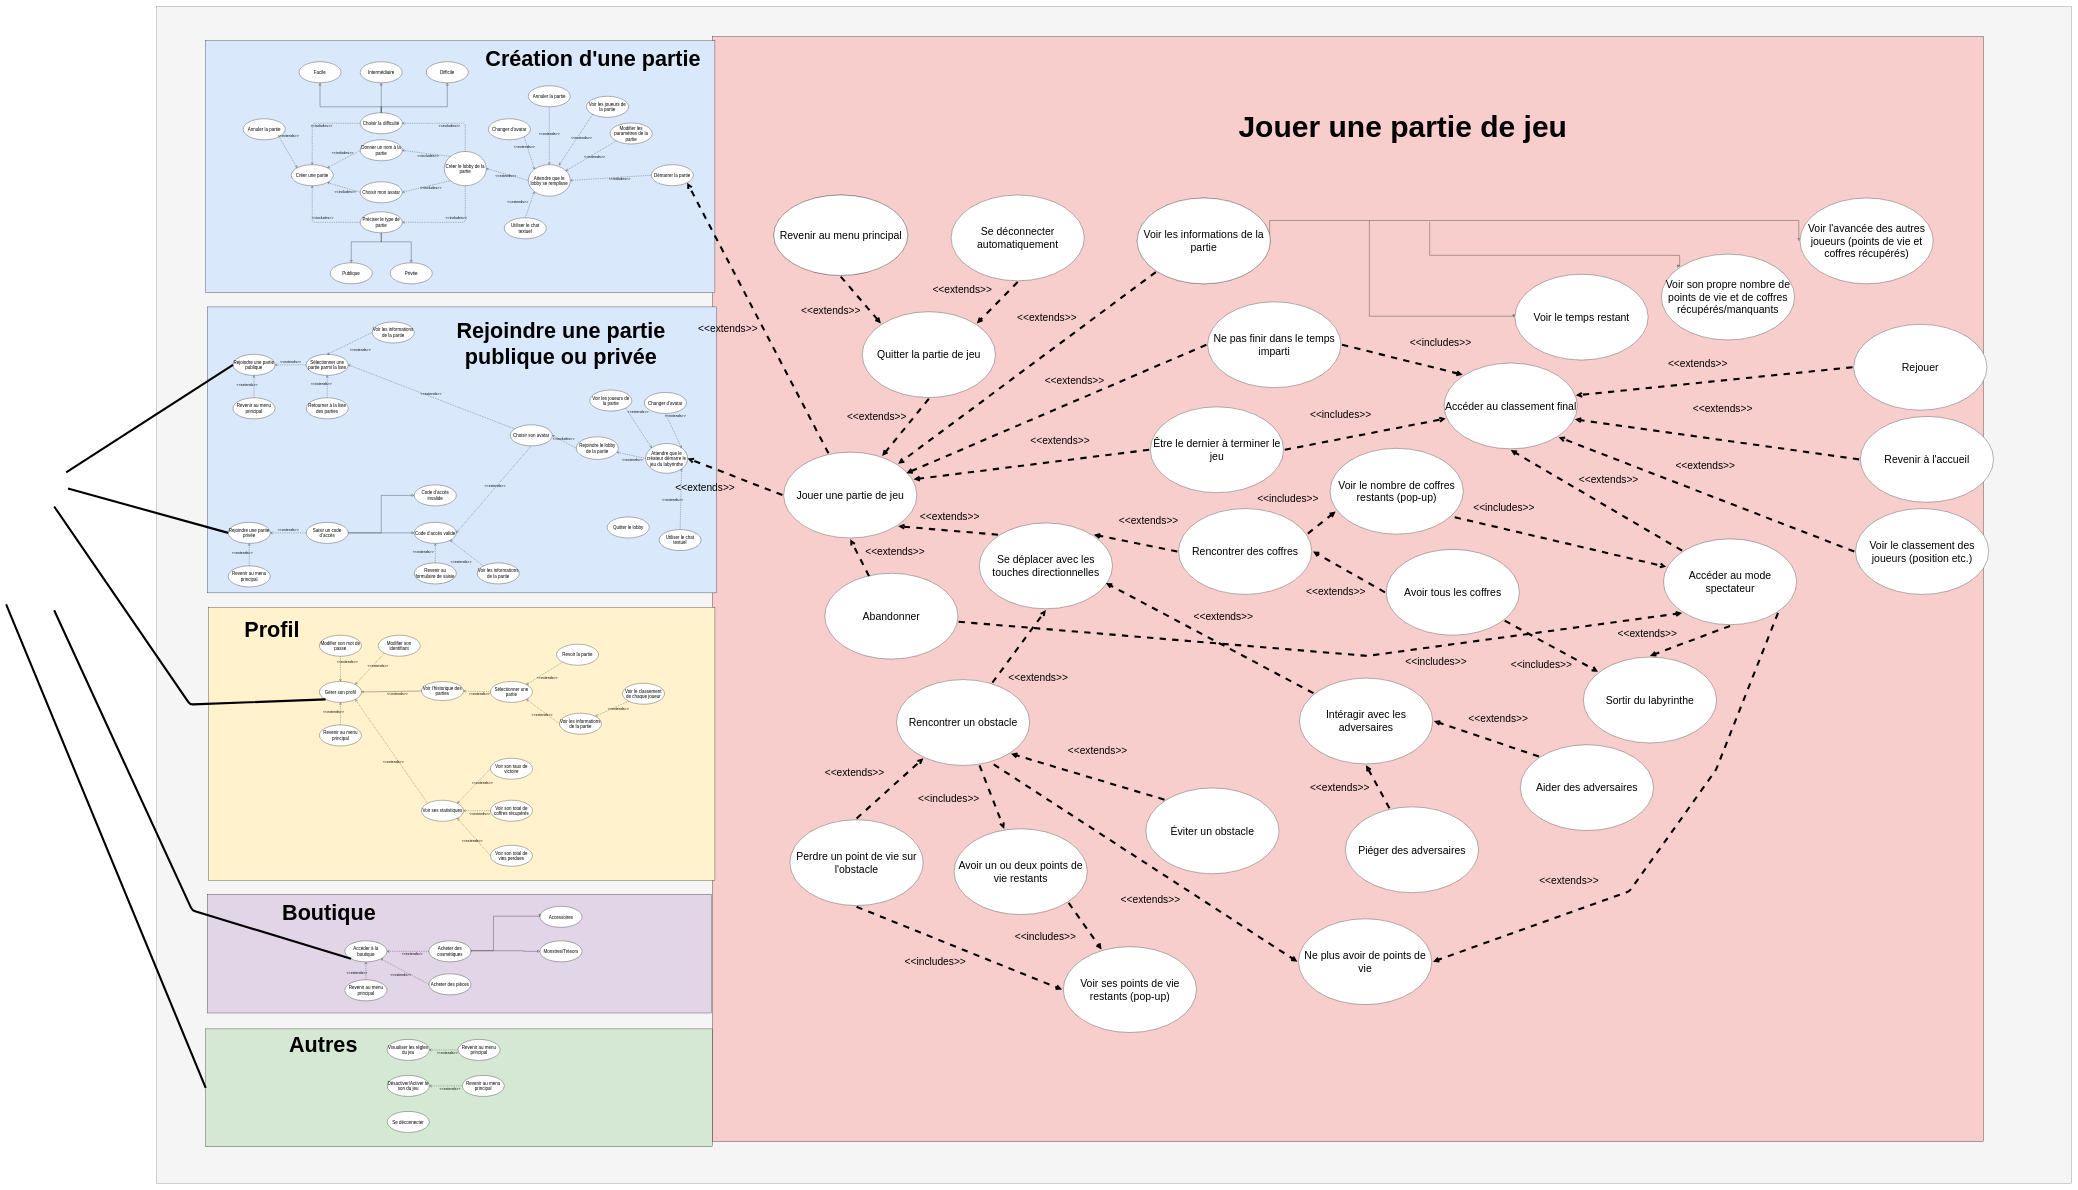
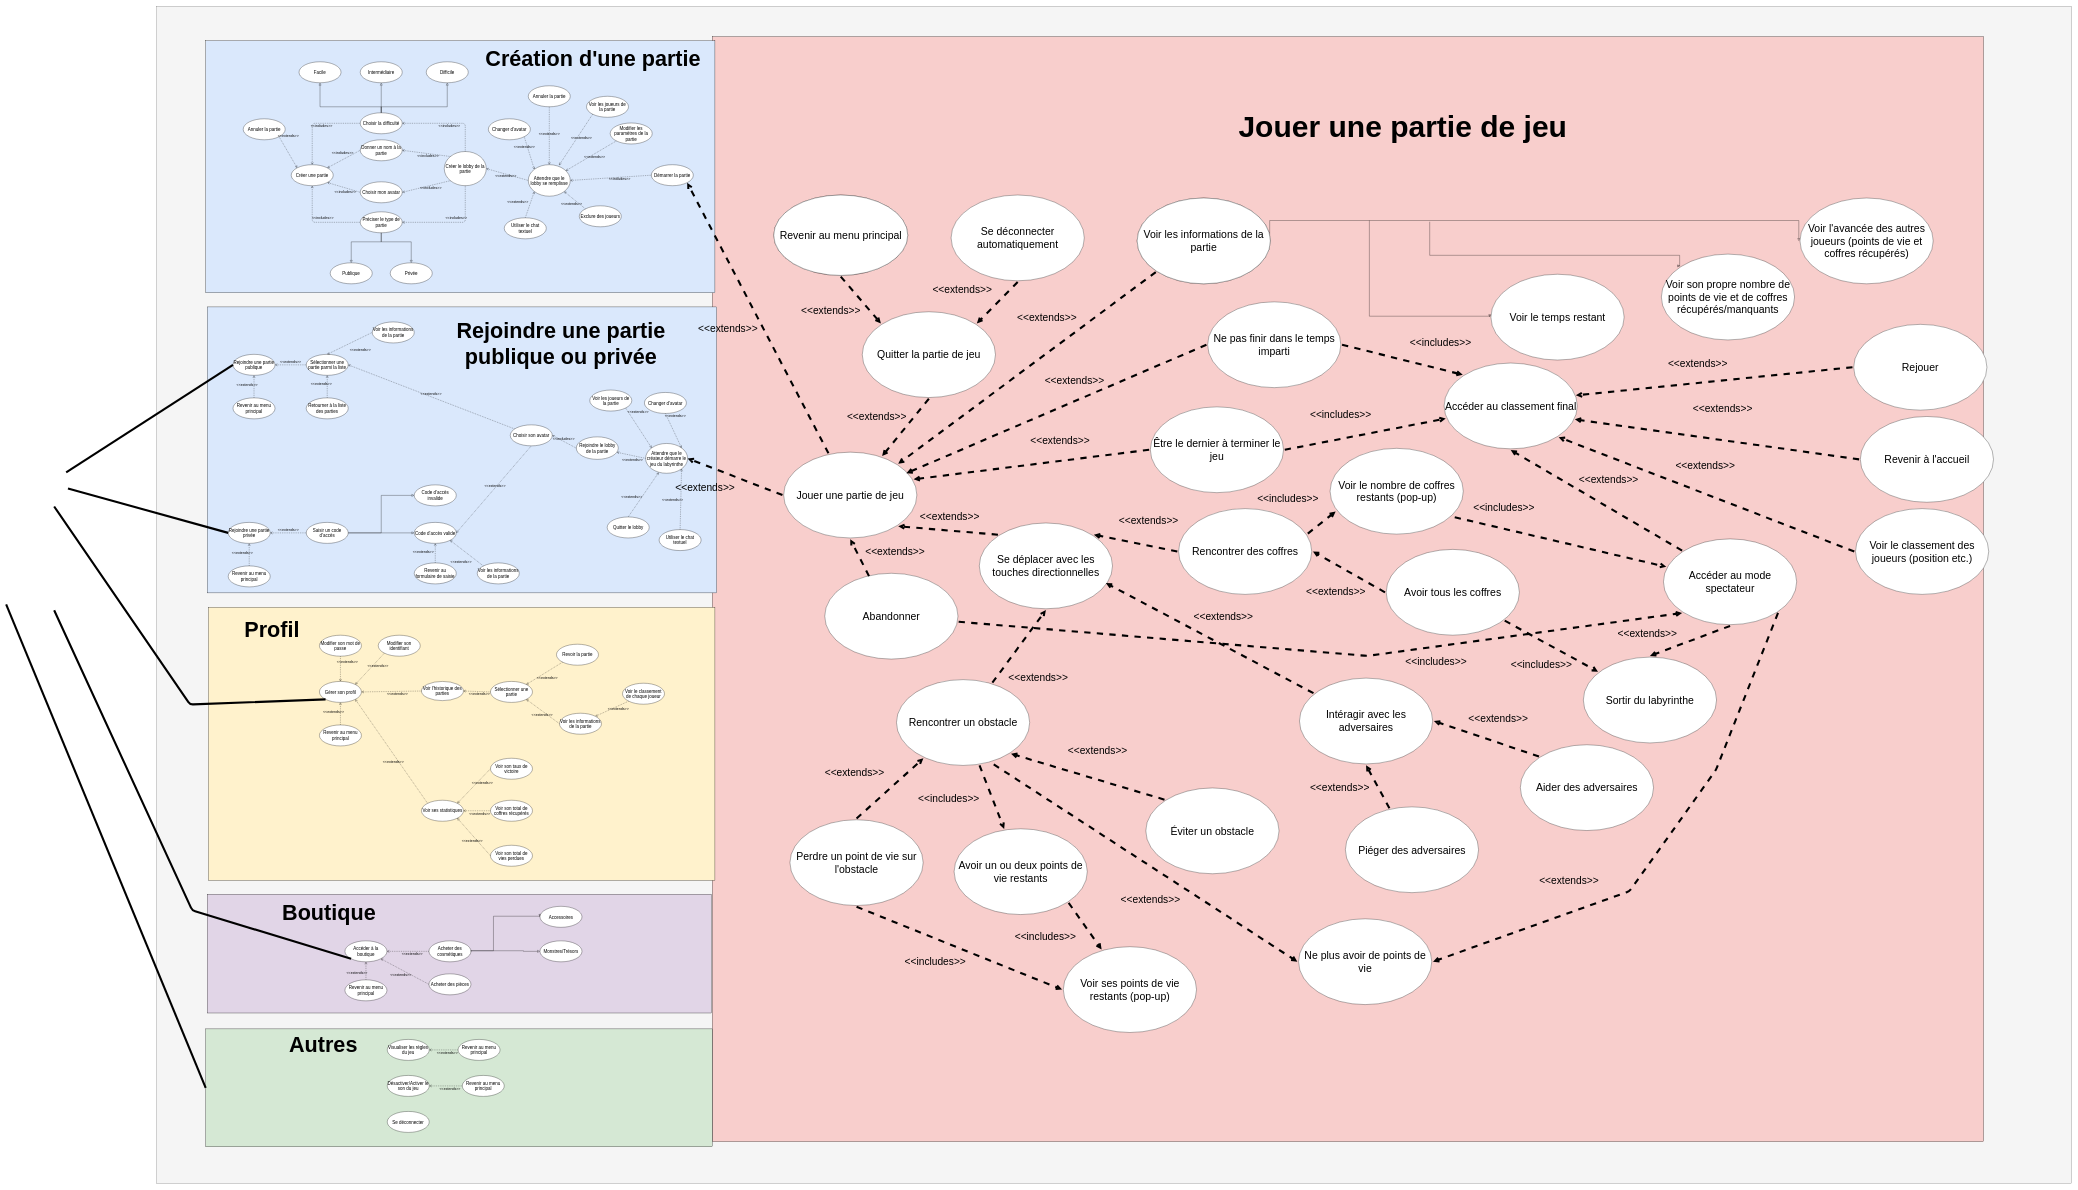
edge "Exclure des joueurs" -> "Attendre que le lobby se remplisse": added, label "<<extends>>"
node "Exclure des joueurs": added
node "Voir le temps restant": moved (1581, 317) -> (1557, 317)
edge "Quitter le lobby" -> "Attendre que le créateur démarre le jeu du labyrinthe": added, label "<<extends>>"
edge "Voir l'historique des parties" -> "Gérer son profil": style solid -> dashed
